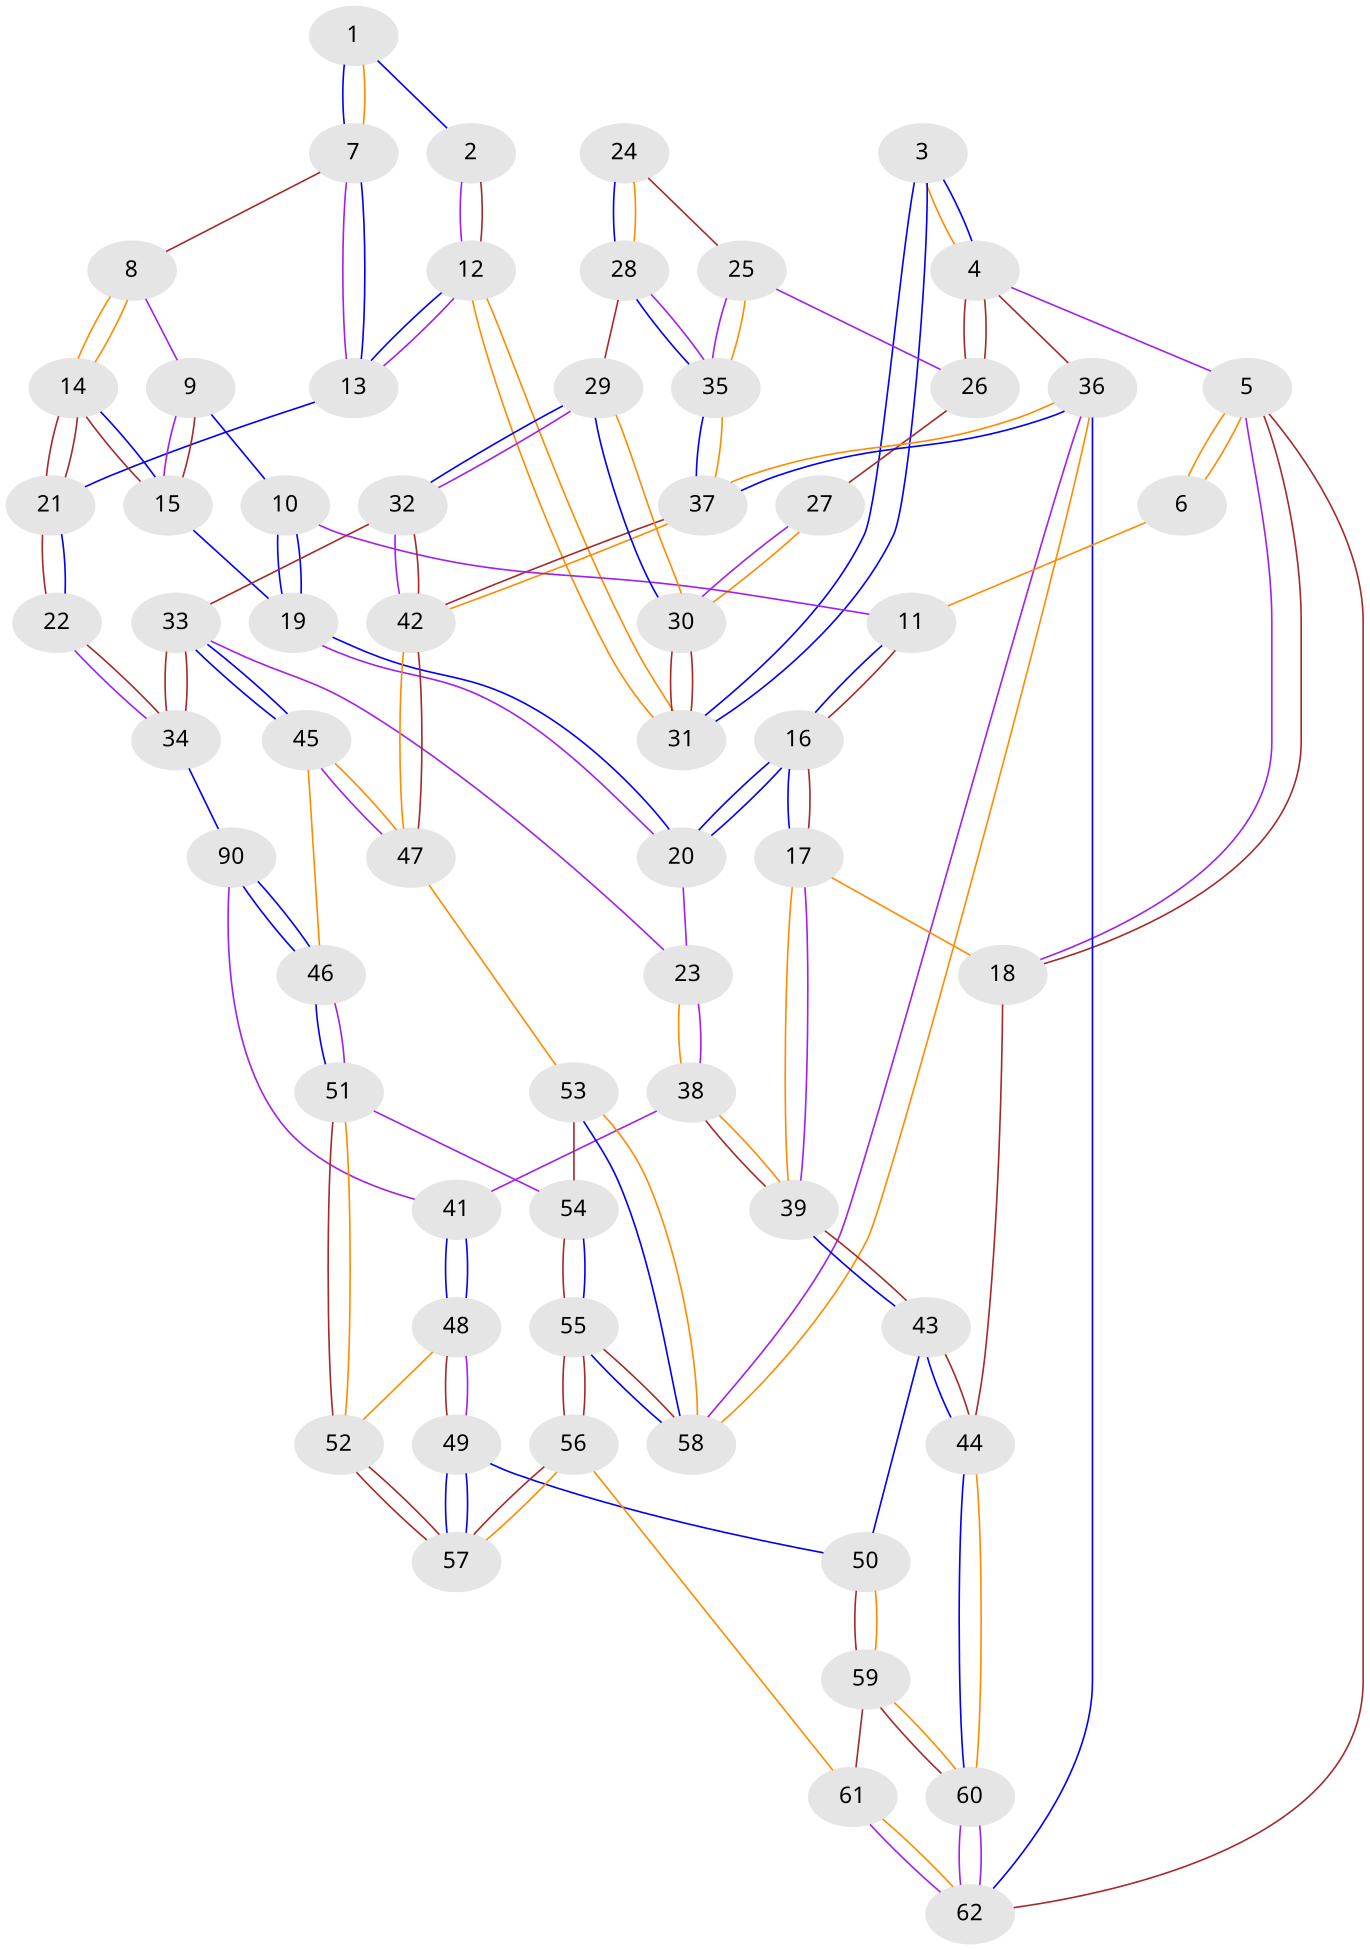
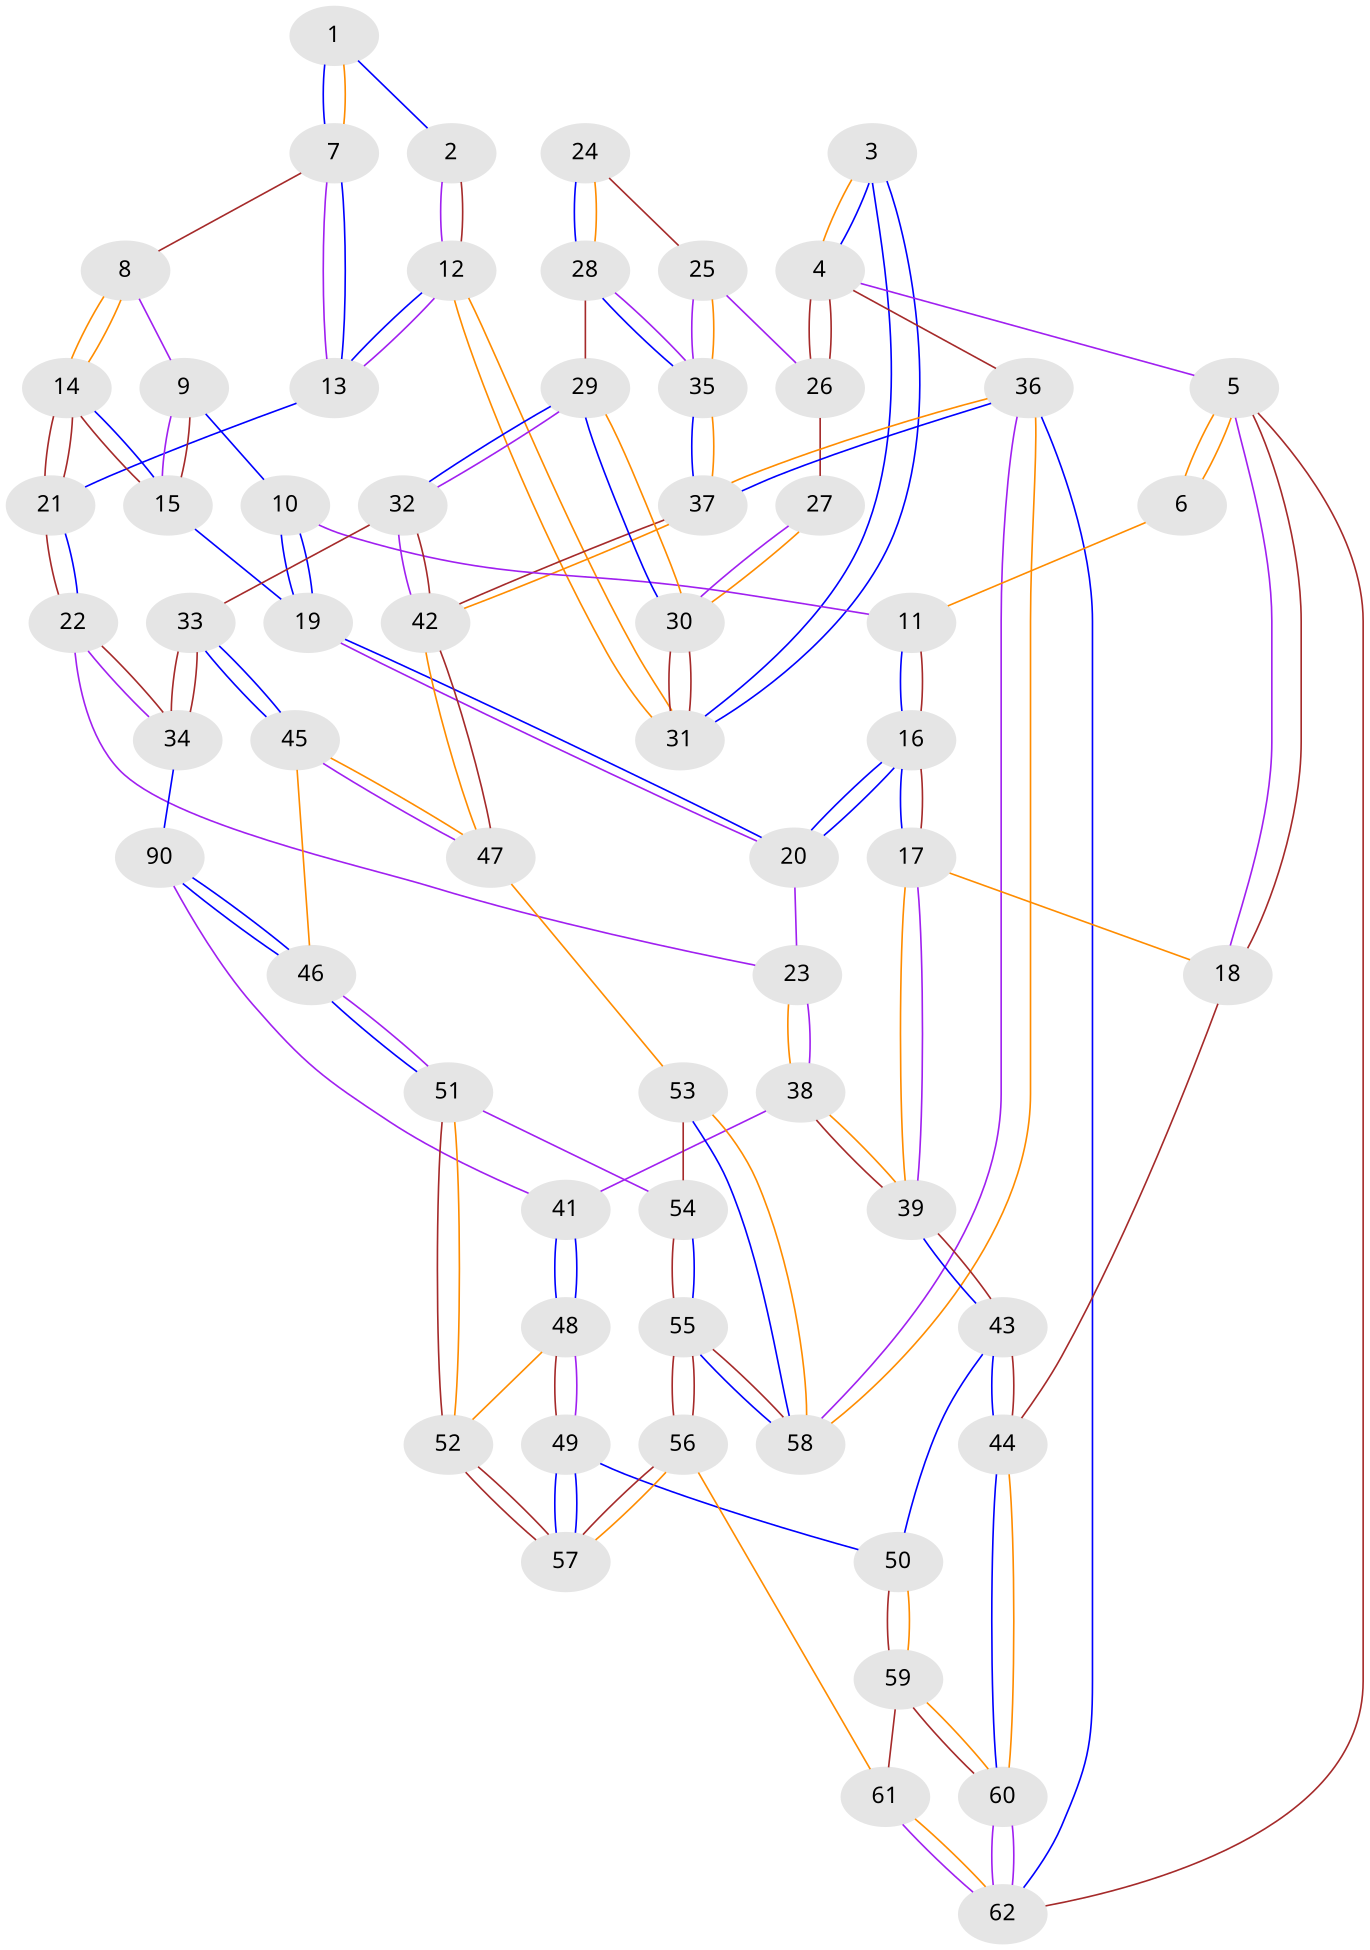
edge "33" -- "23": now "22" -- "23"
